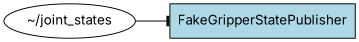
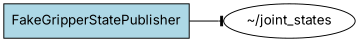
edge "~/joint_states" -> "FakeGripperStatePublisher": reversed
